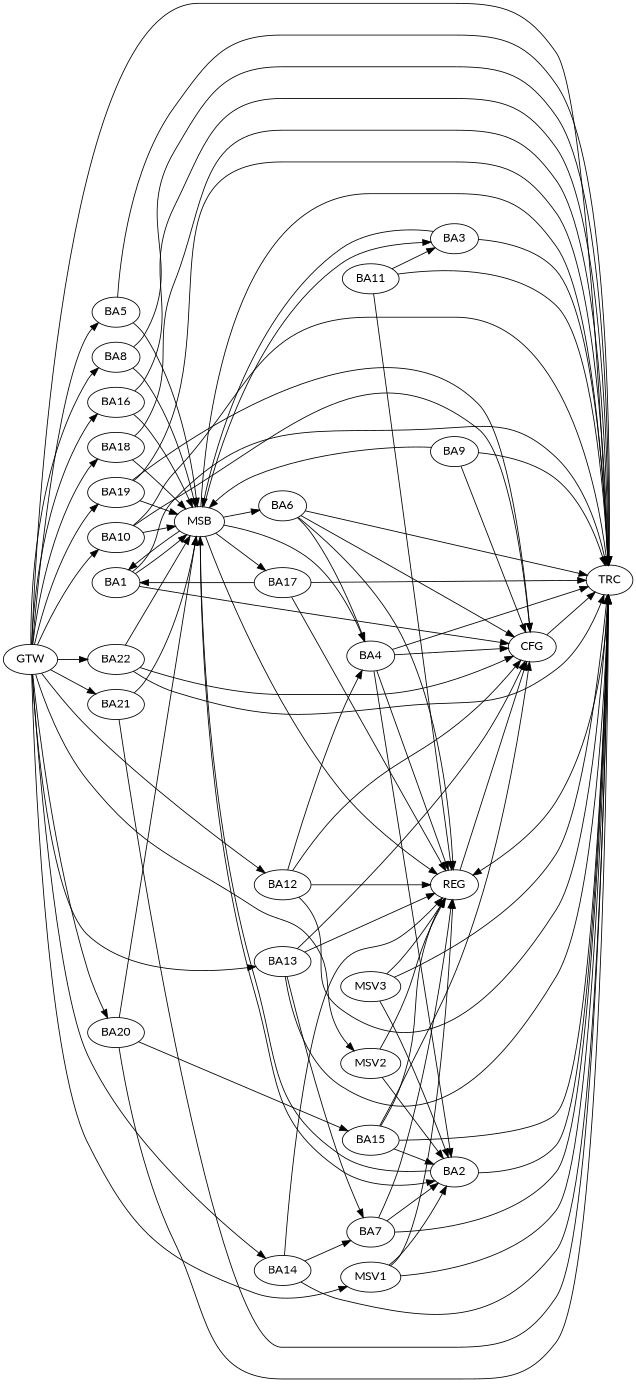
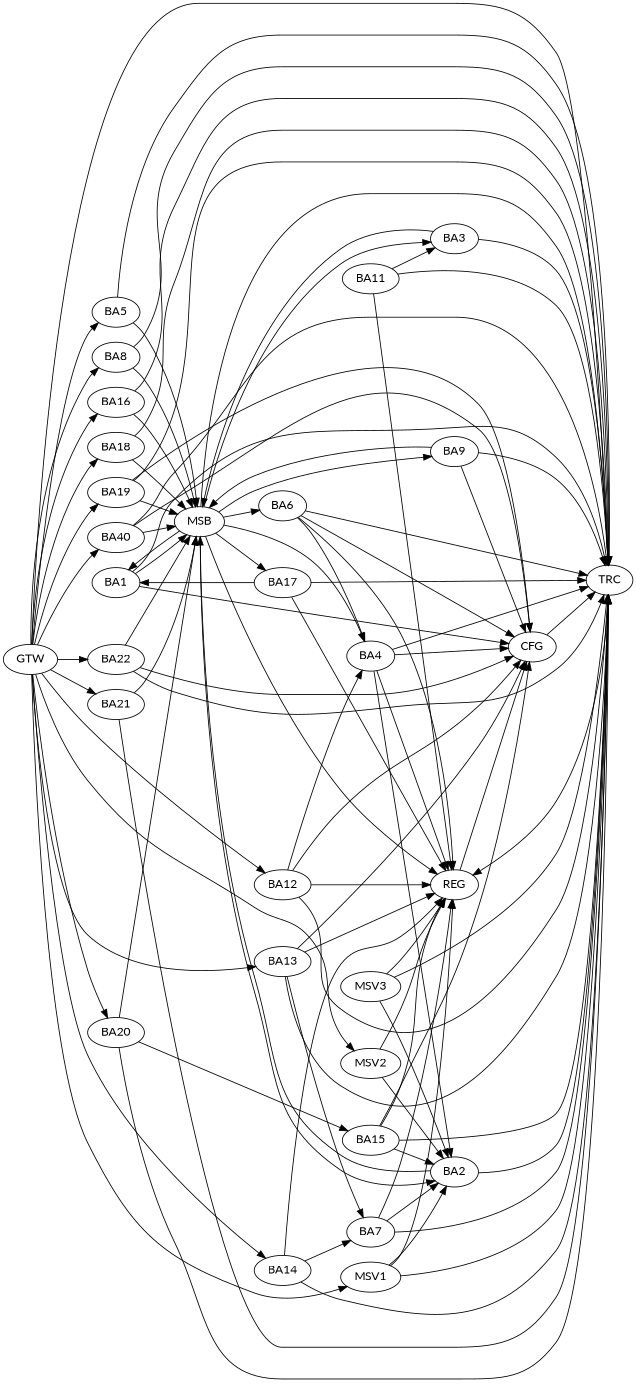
edge "MSB" -> "BA9": added
node "BA10": label "BA10" -> "BA40"
